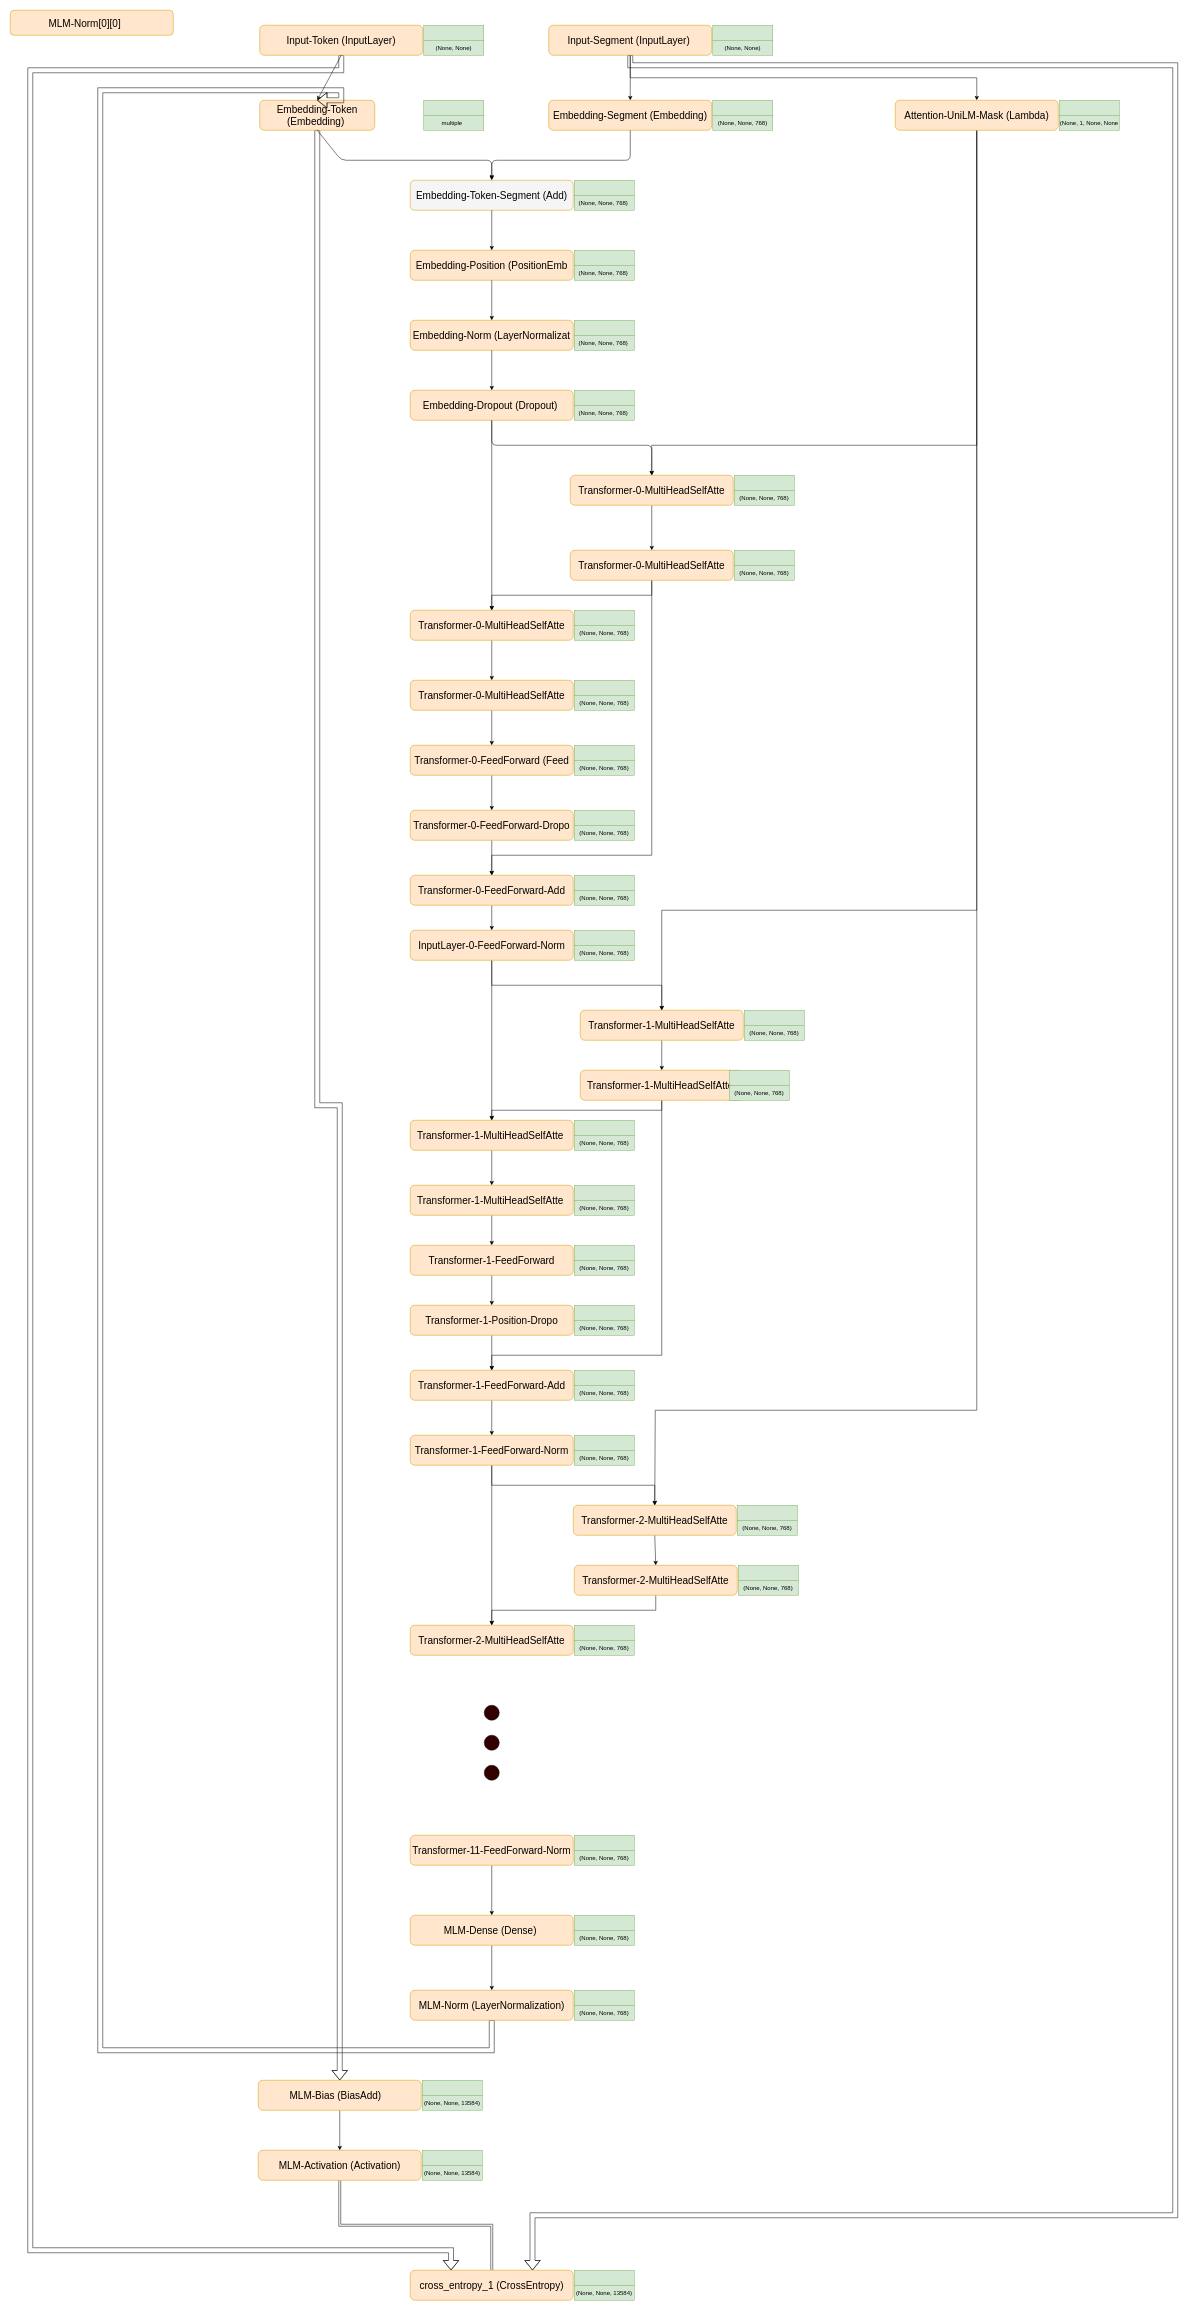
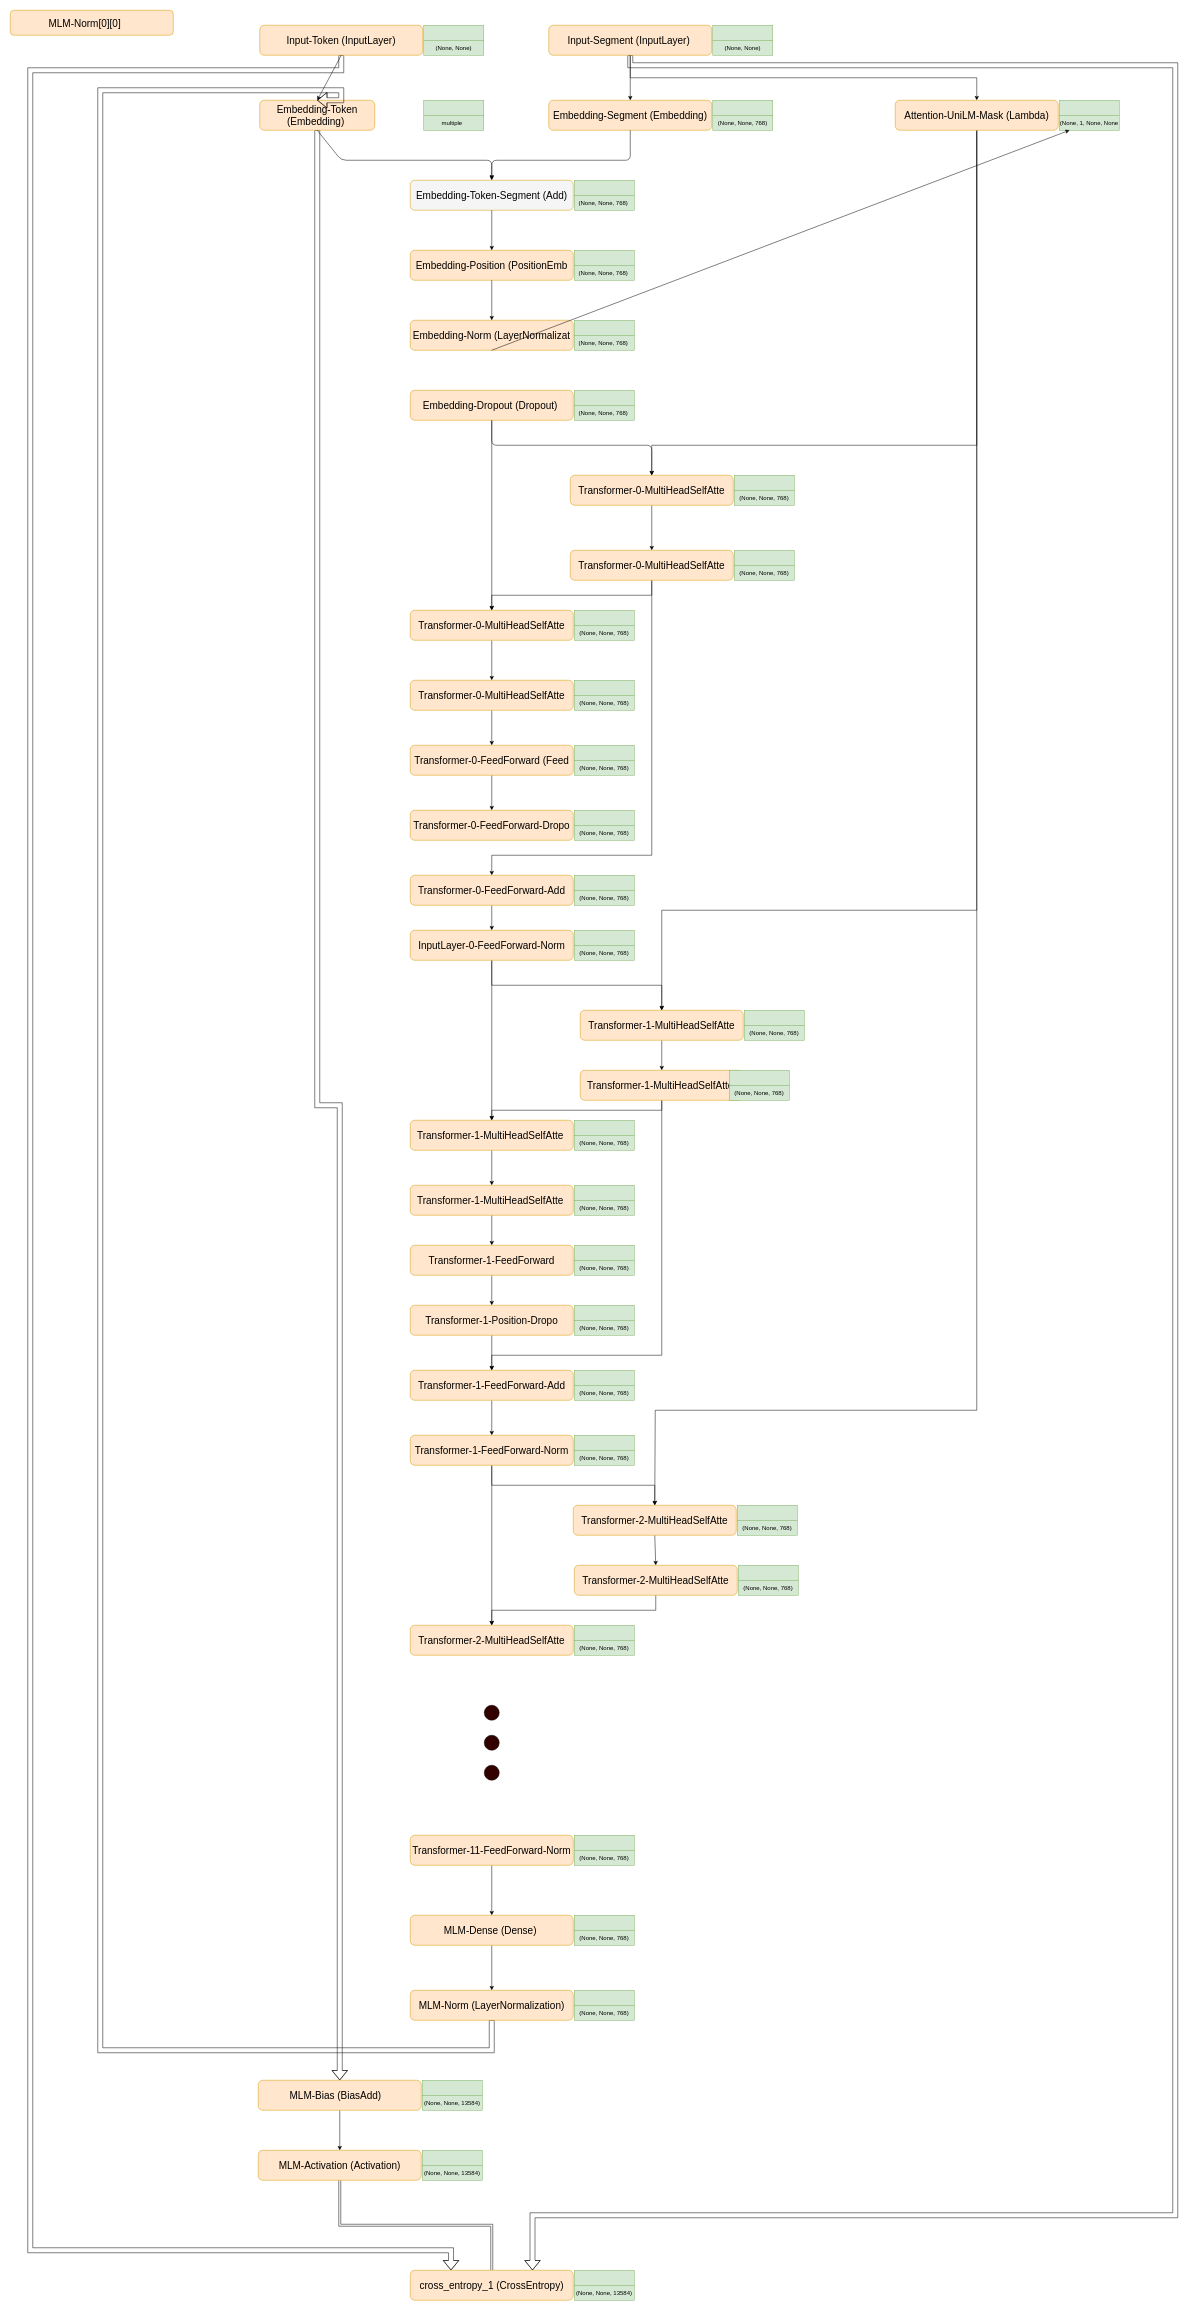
edge "Embedding-Norm (LayerNormalizat" -> "Embedding-Dropout (Dropout)": now "Embedding-Norm (LayerNormalizat" -> "(None, 1, None, None"
edge "Transformer-0-FeedForward-Dropo" -> "Transformer-0-FeedForward-Add": removed
